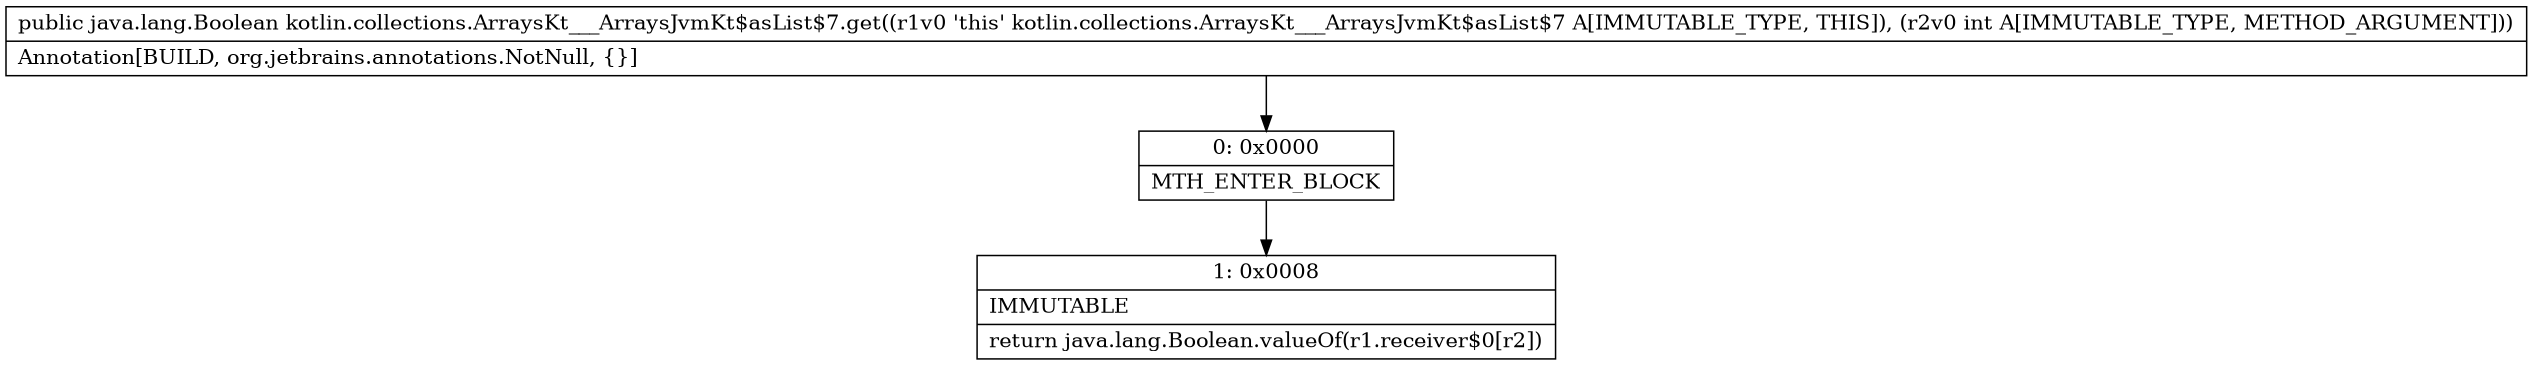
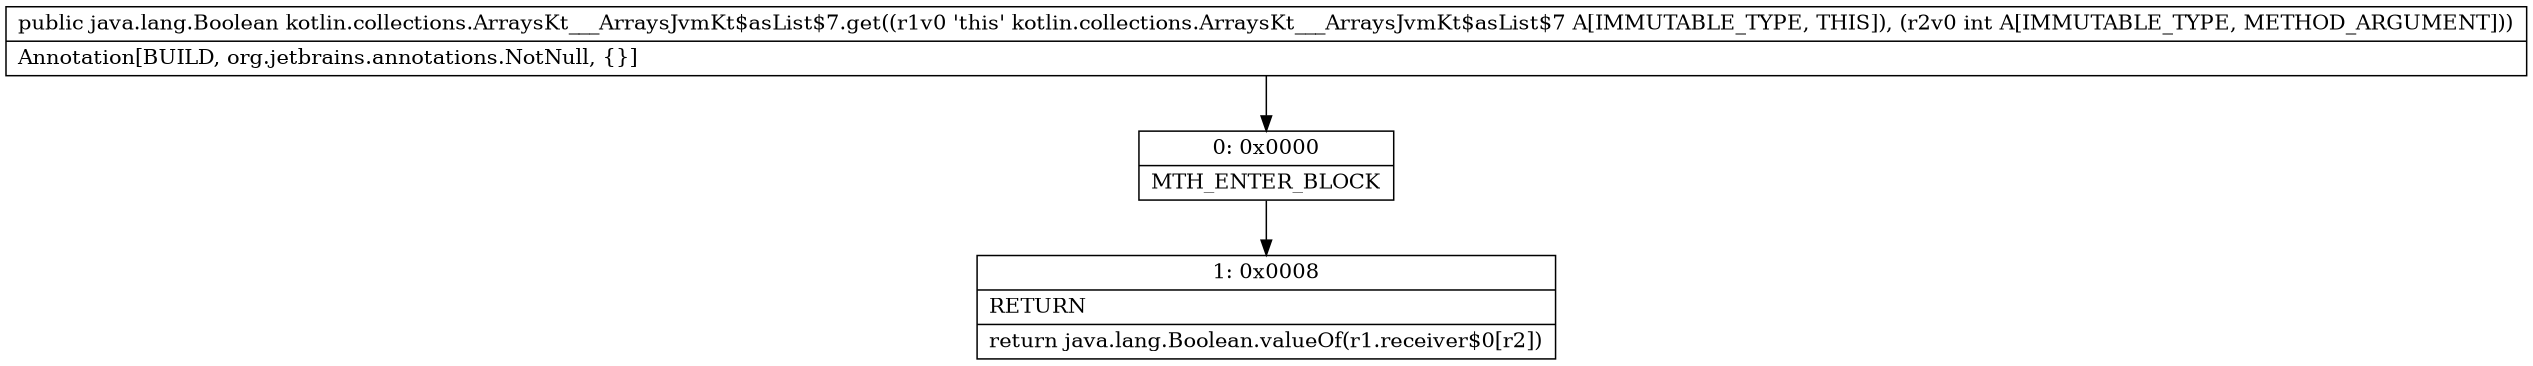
node "1: 0x0008": text "IMMUTABLE" -> "RETURN"
